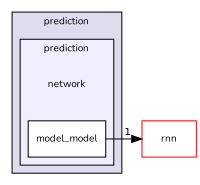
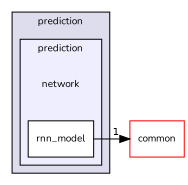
node "model_model": label "model_model" -> "rnn_model"
node "rnn": label "rnn" -> "common"
